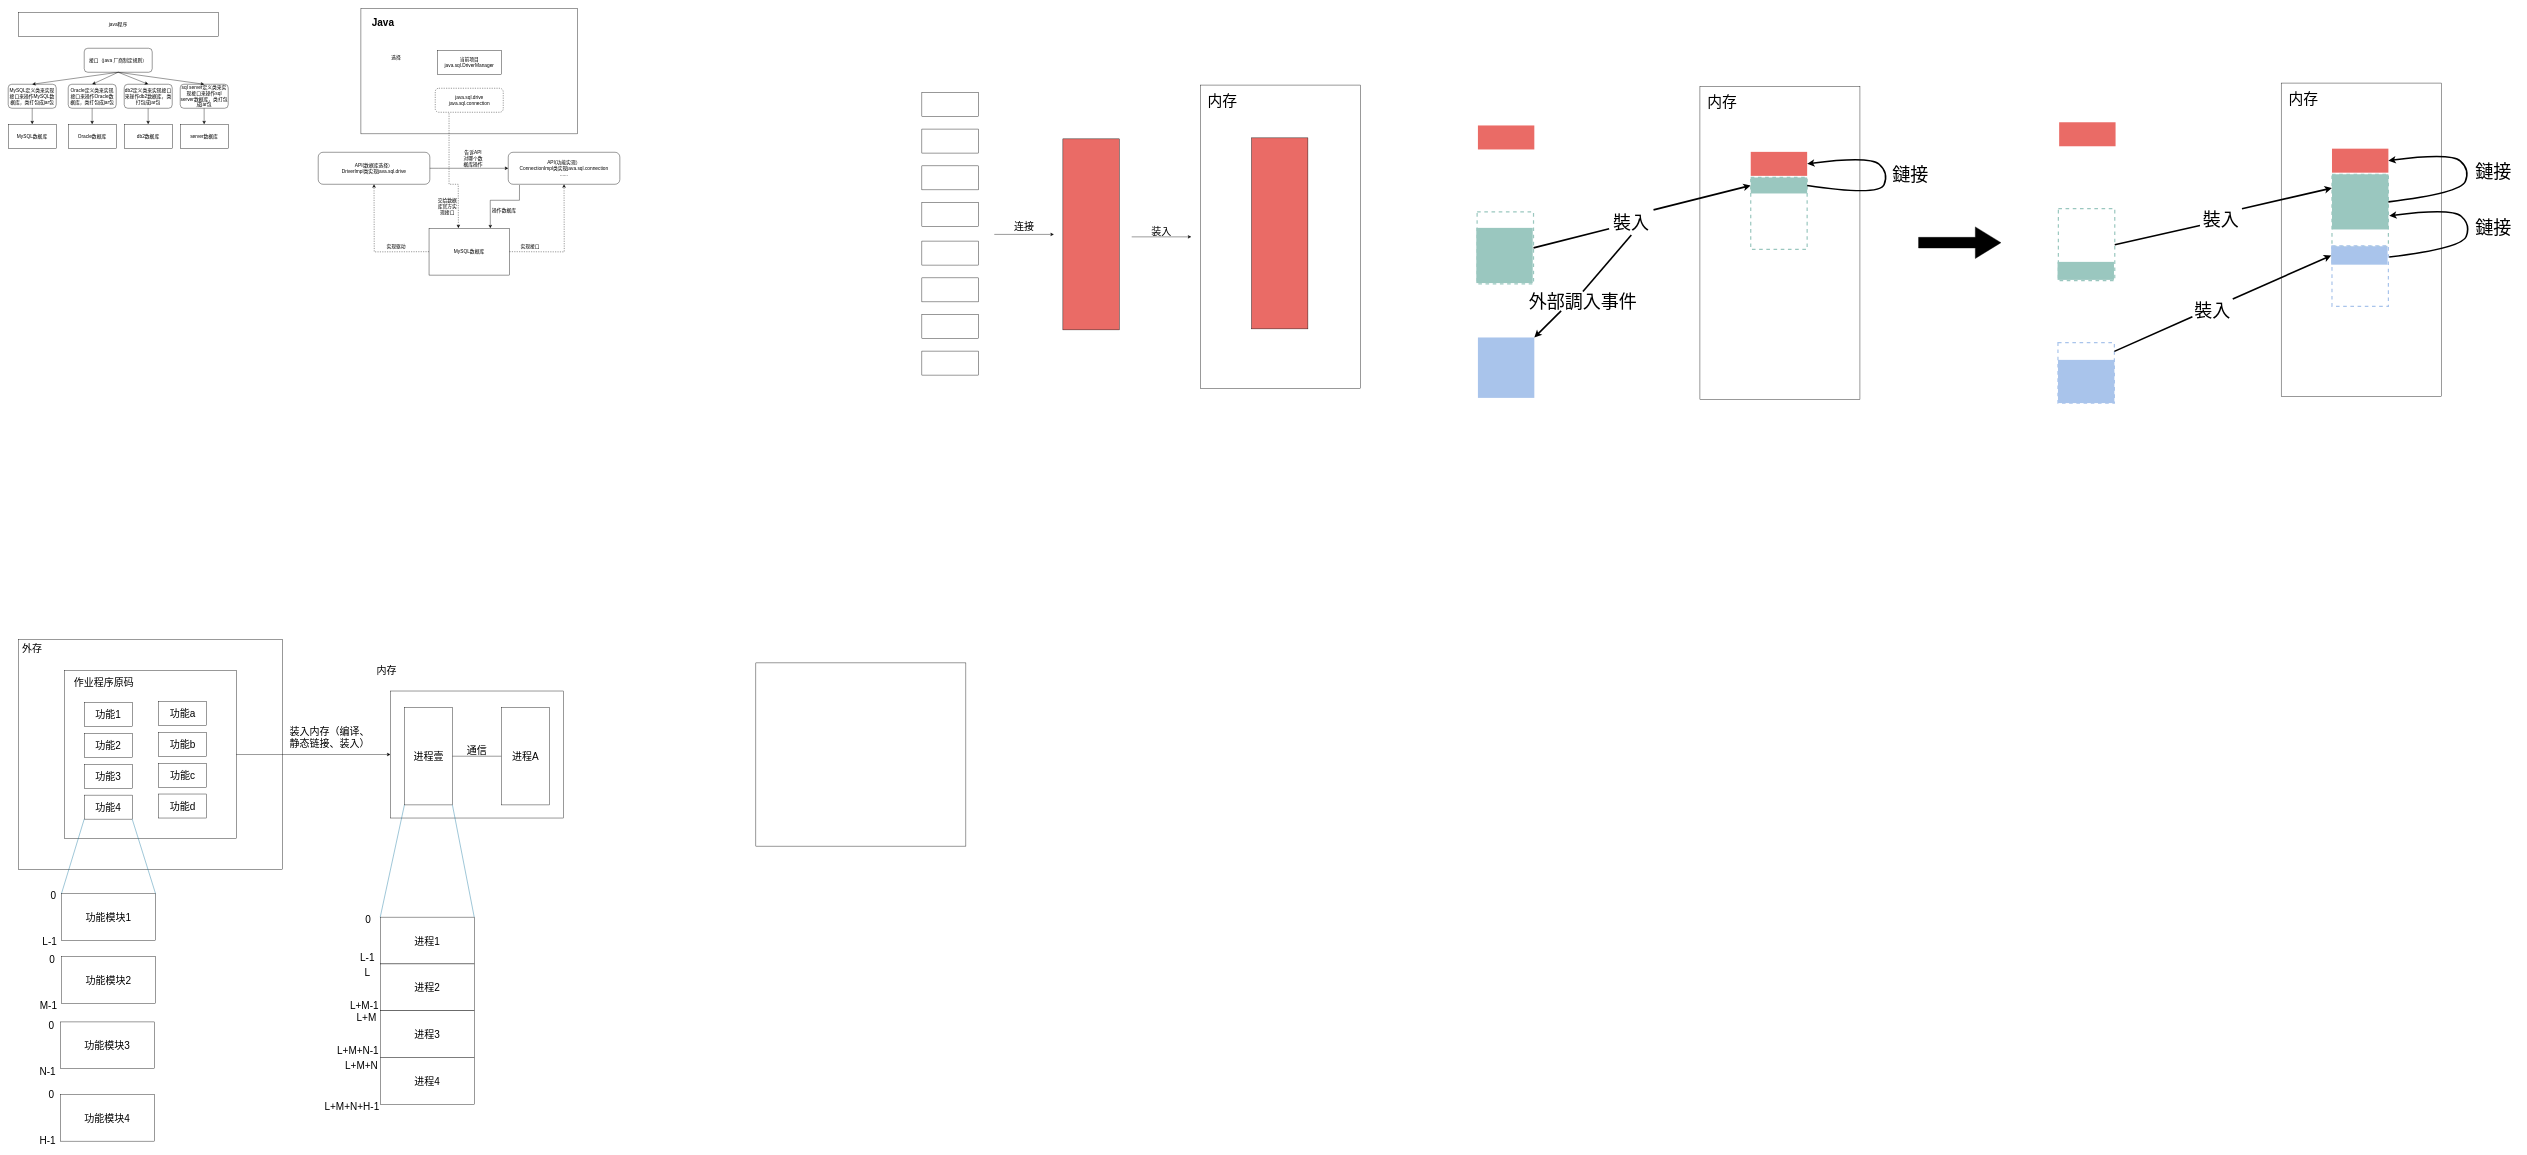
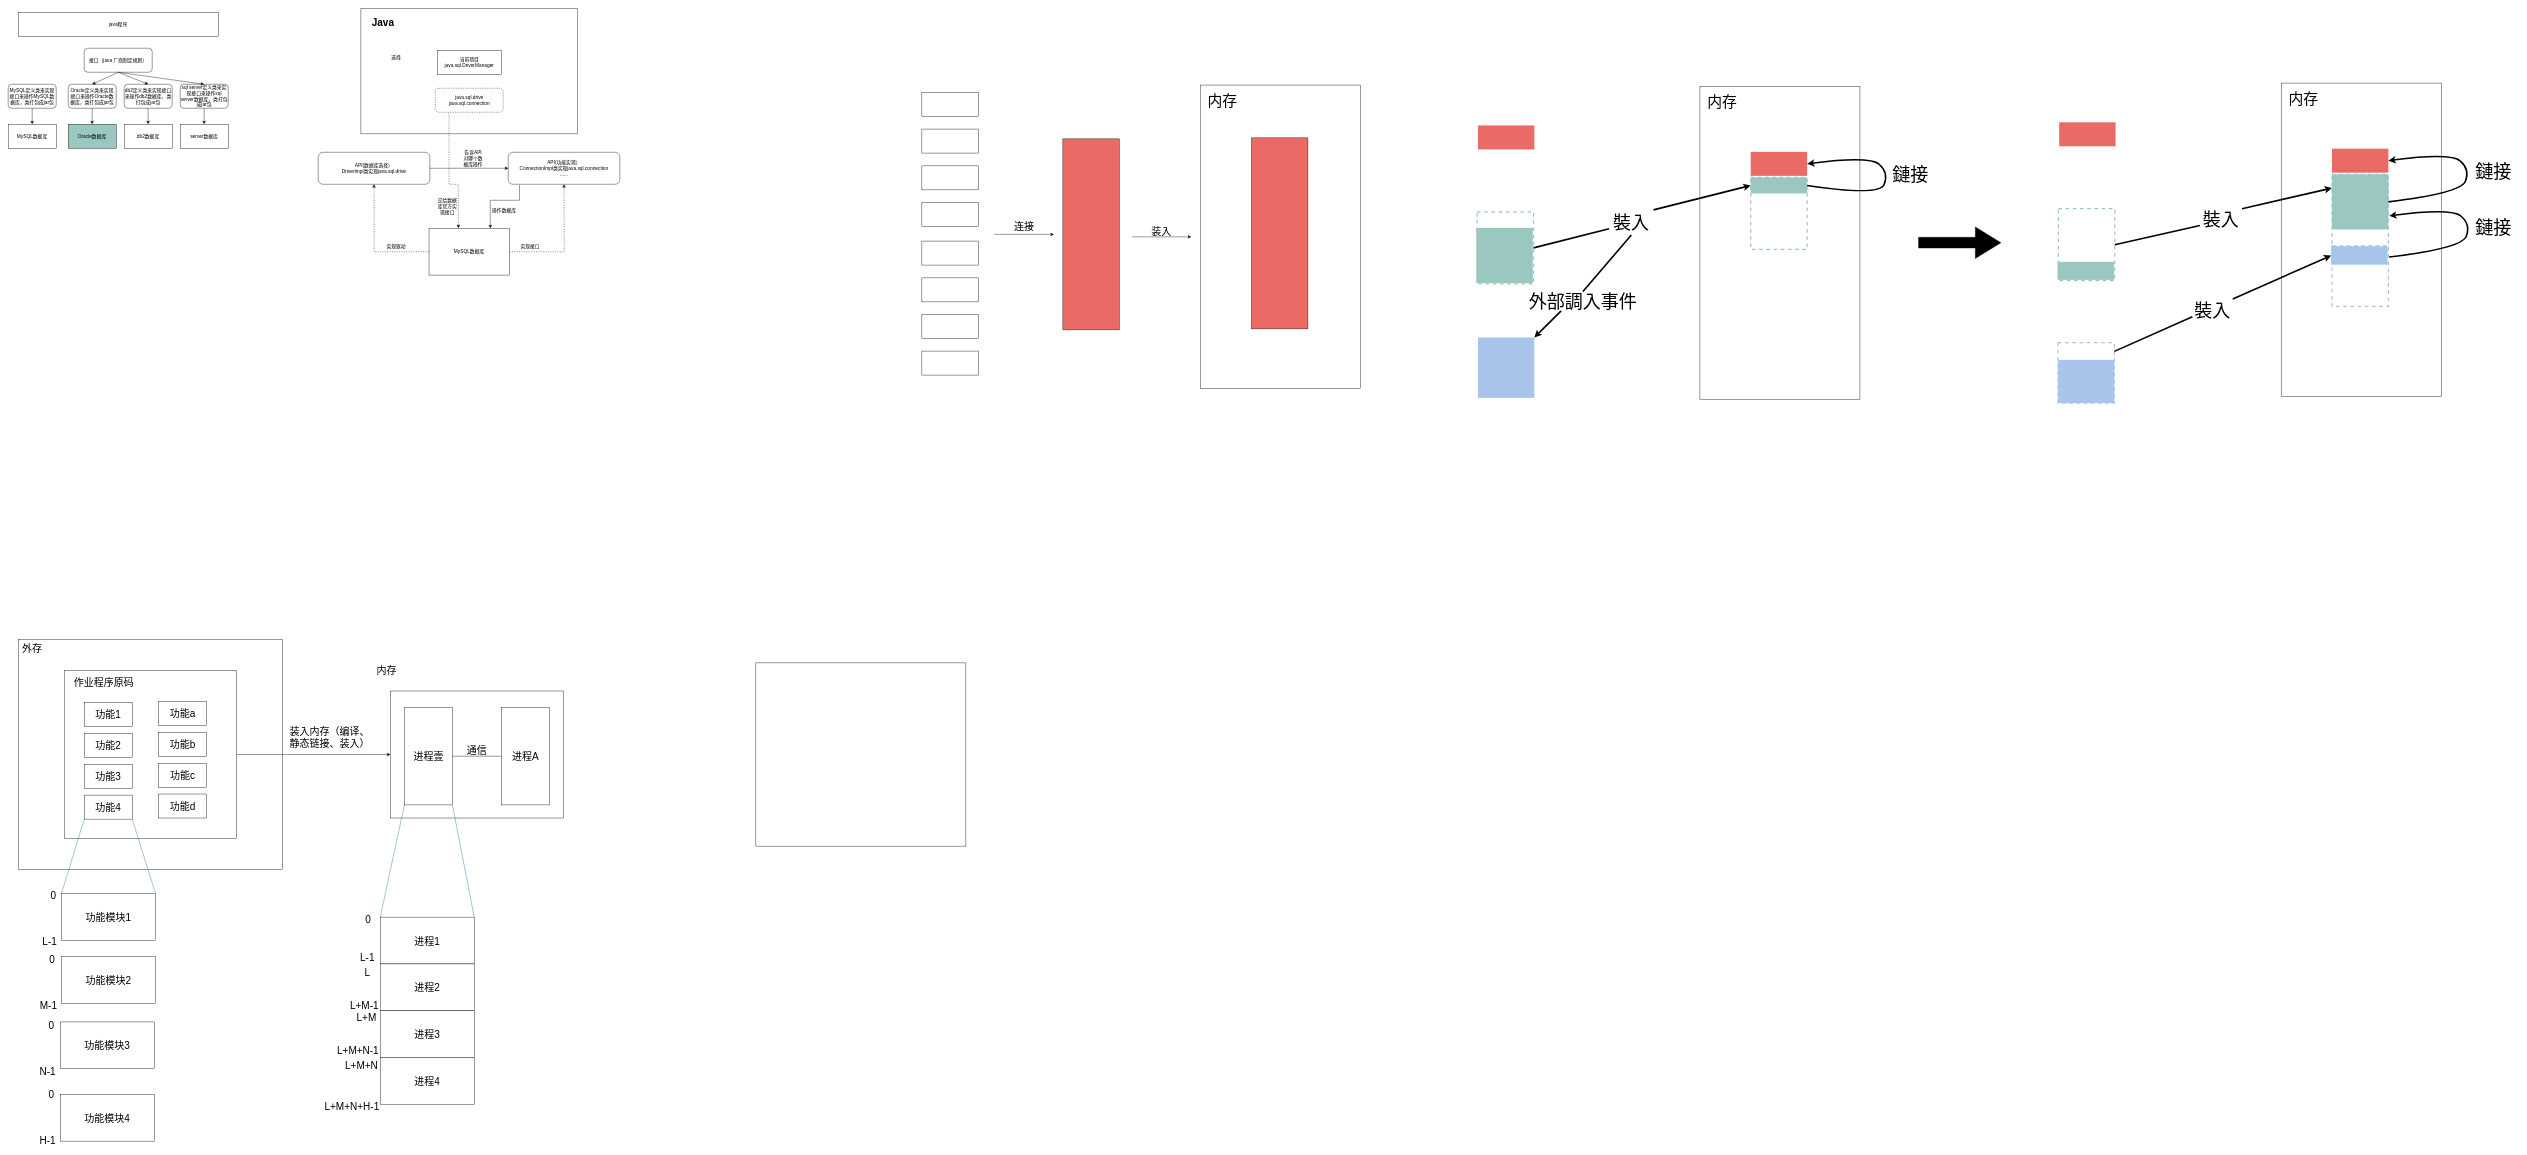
edge "接口（java 厂商制定规则）" -> "MySQL定义类来实现接口来操作MySQL数据库，类打包成jar包": removed
node "Oracle数据库": fillcolor #ffffff -> #9ac7bf
